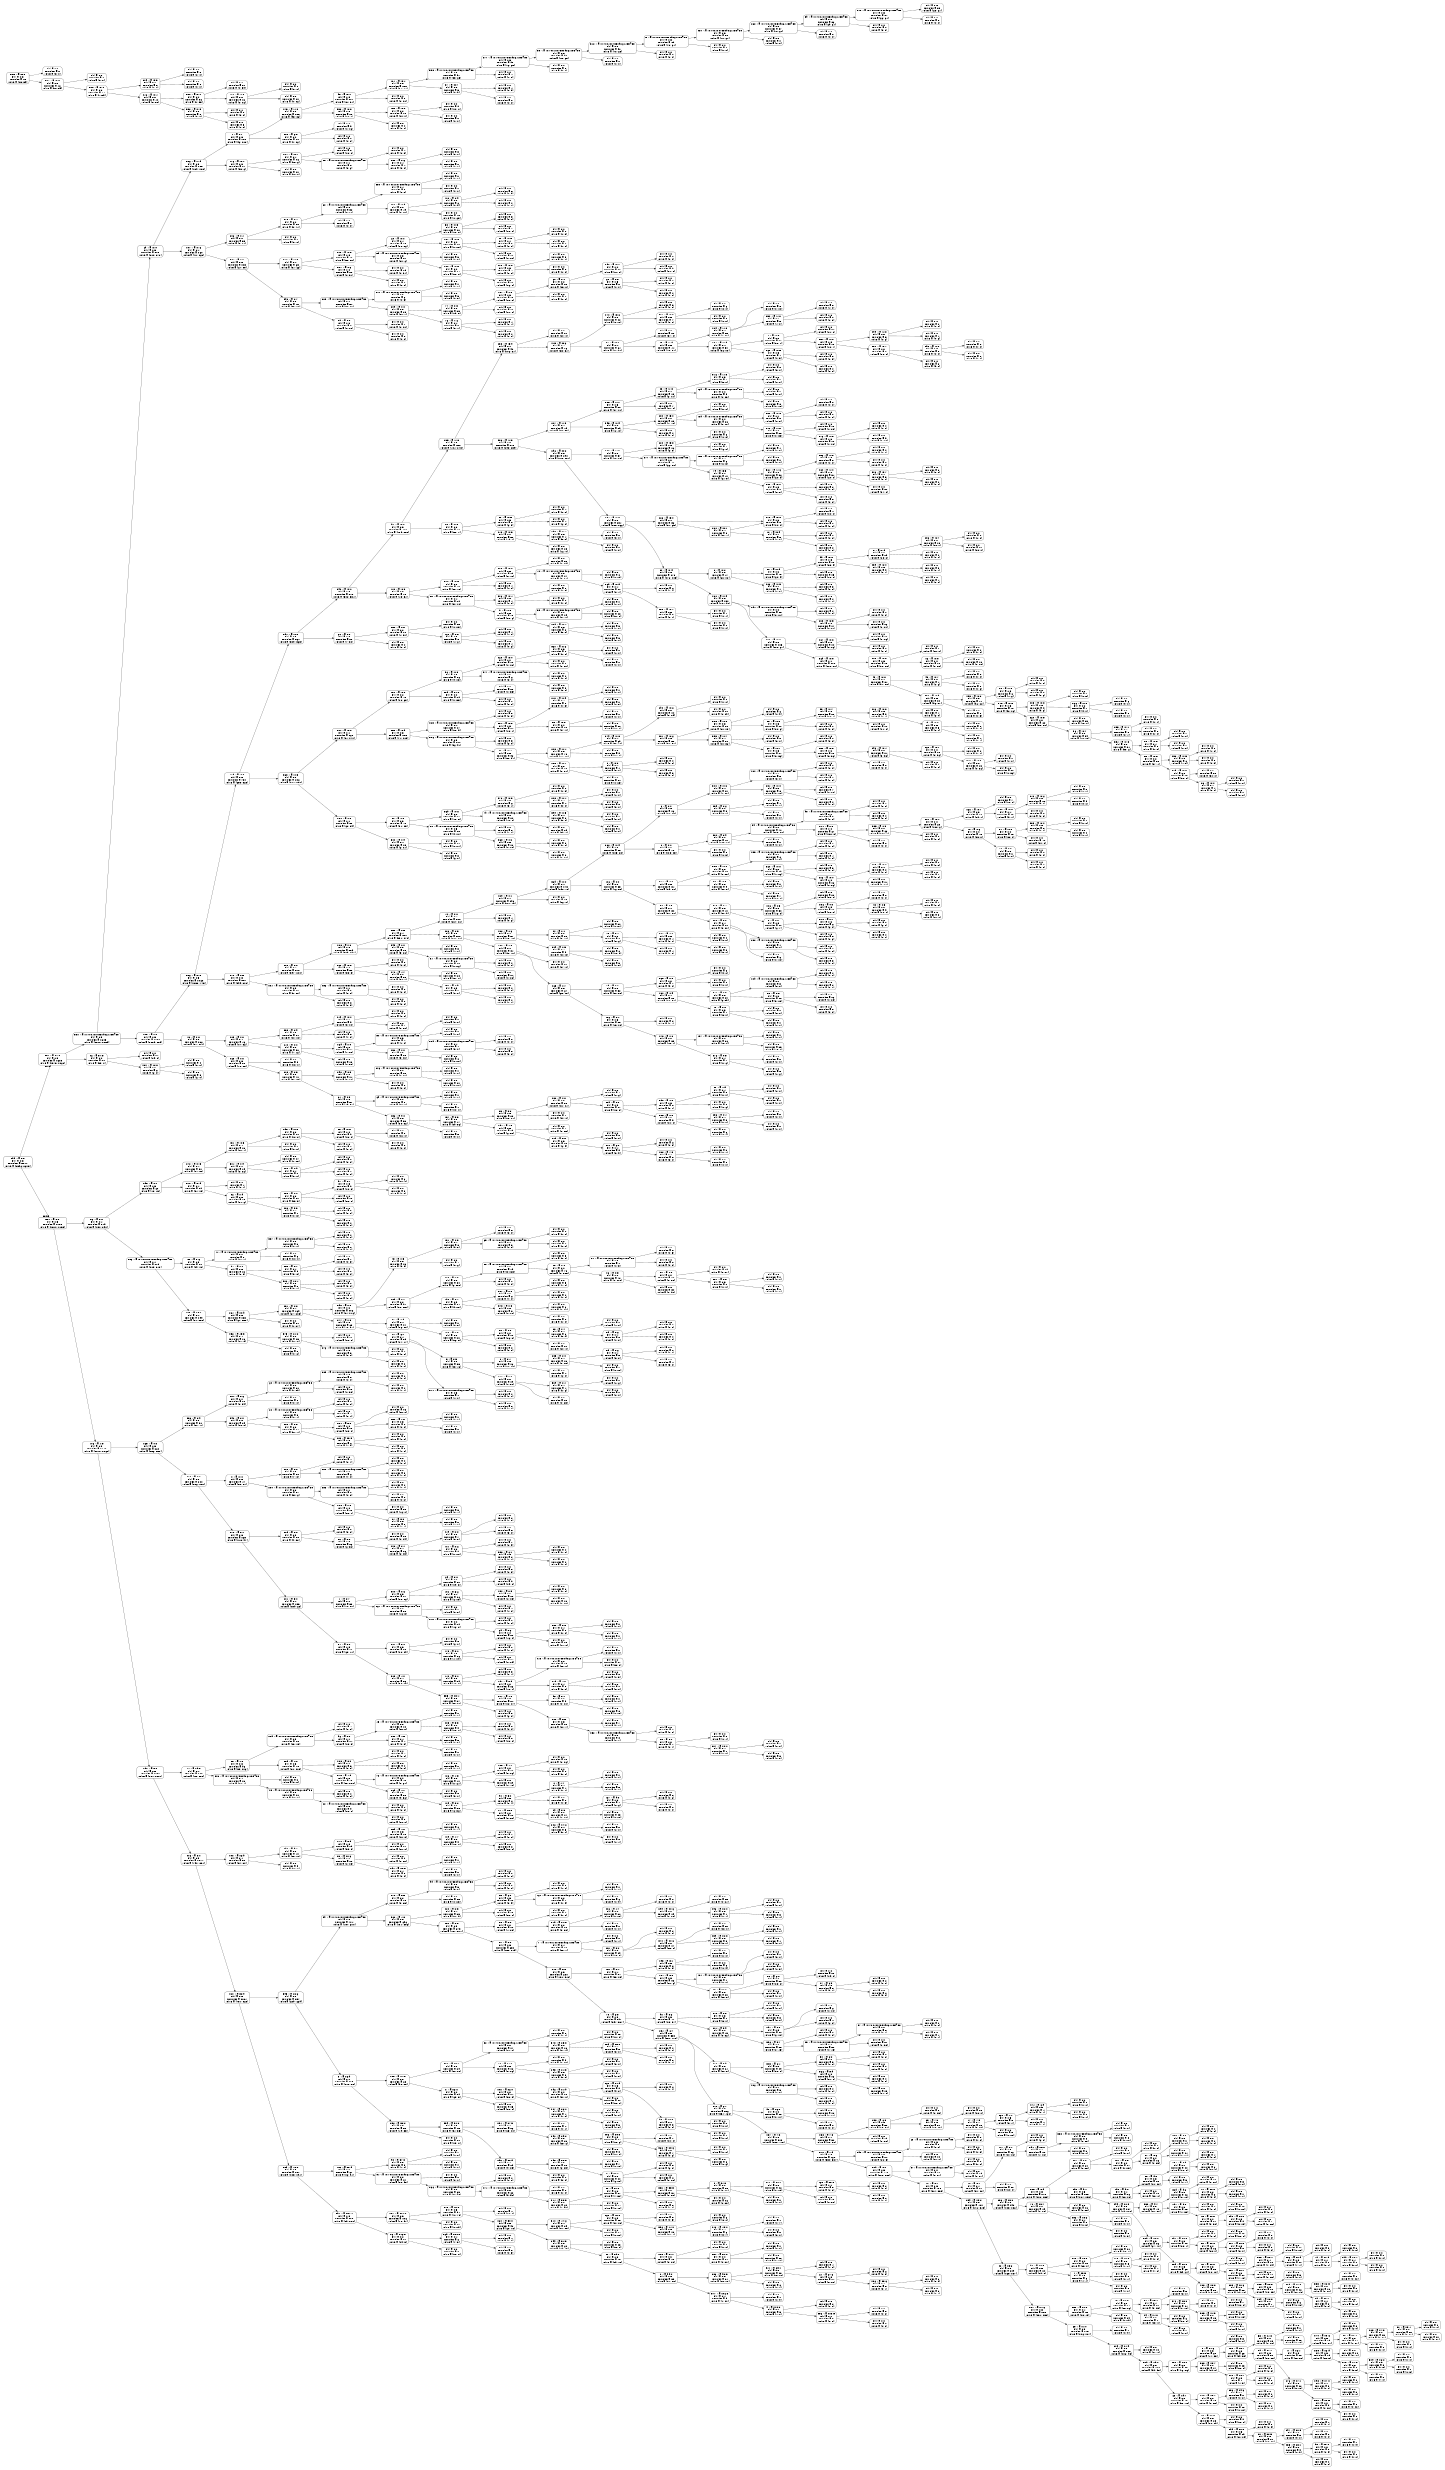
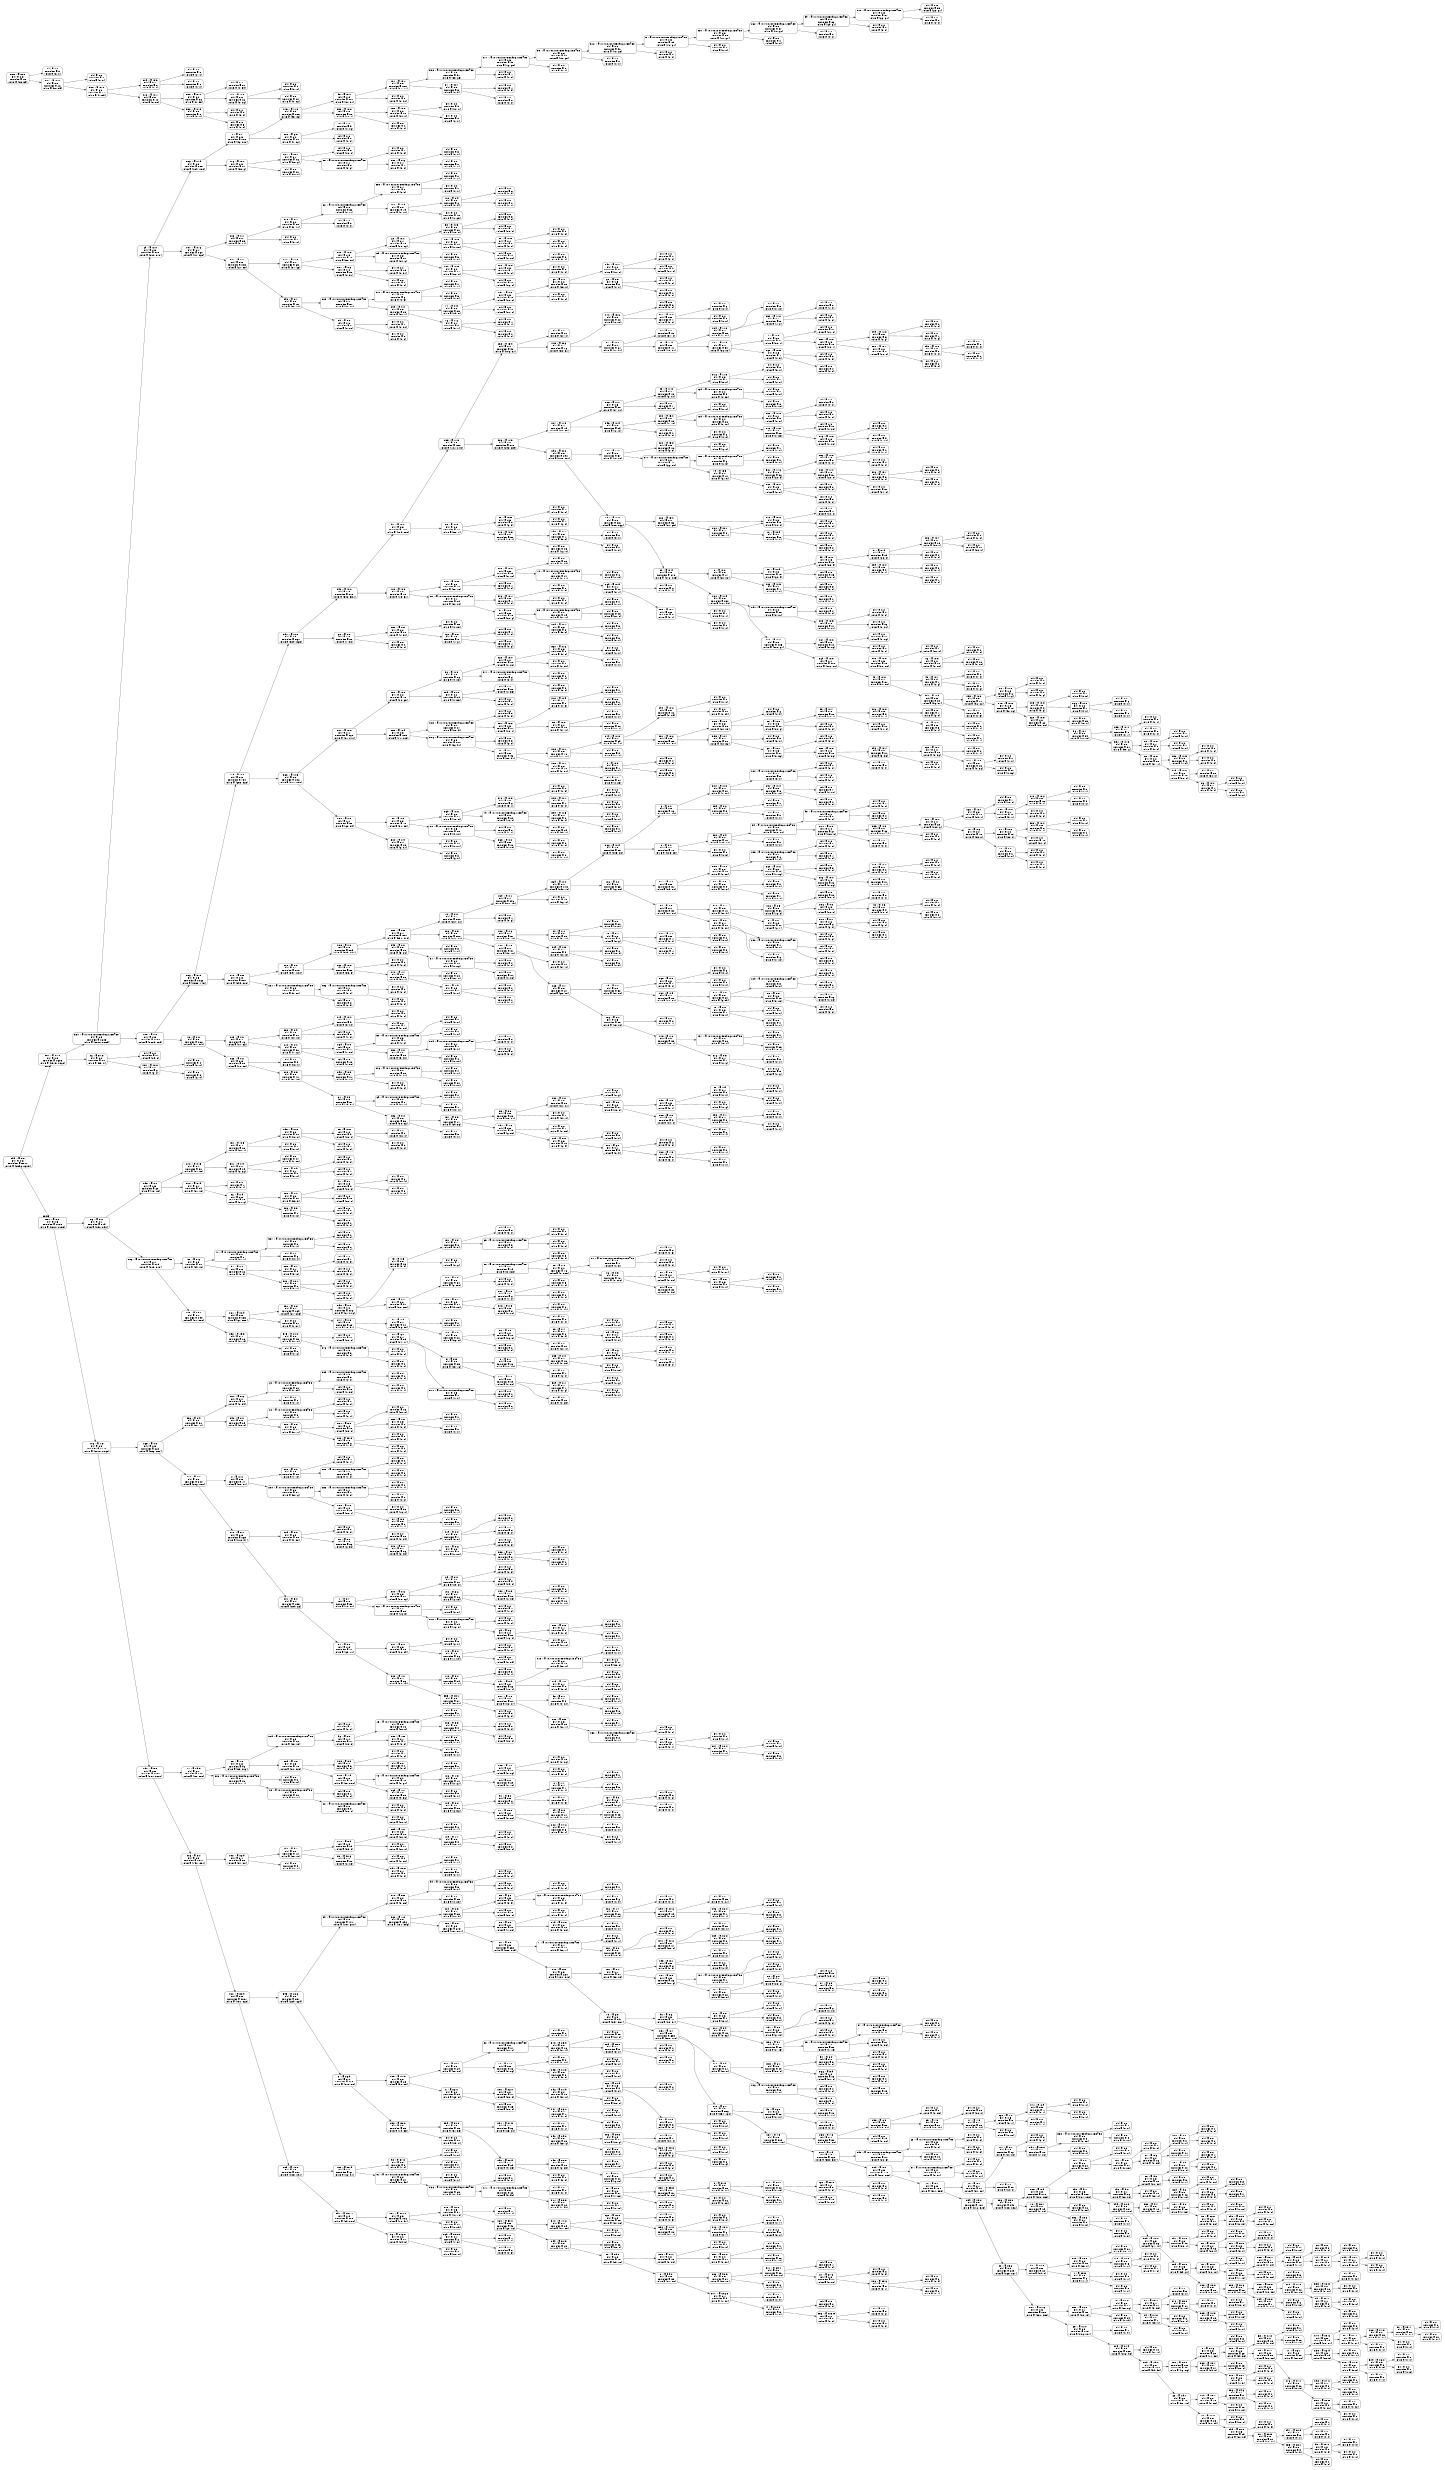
node "231 <= 18.1 gini = 0.5 samples = 85 value = [76, 56]": label "231 <= 18.1 gini = 0.5 samples = 85 value = [76, 56]" -> "231 <= 18.1 samples = 0.5 samples = 85 value = [76, 56]"
